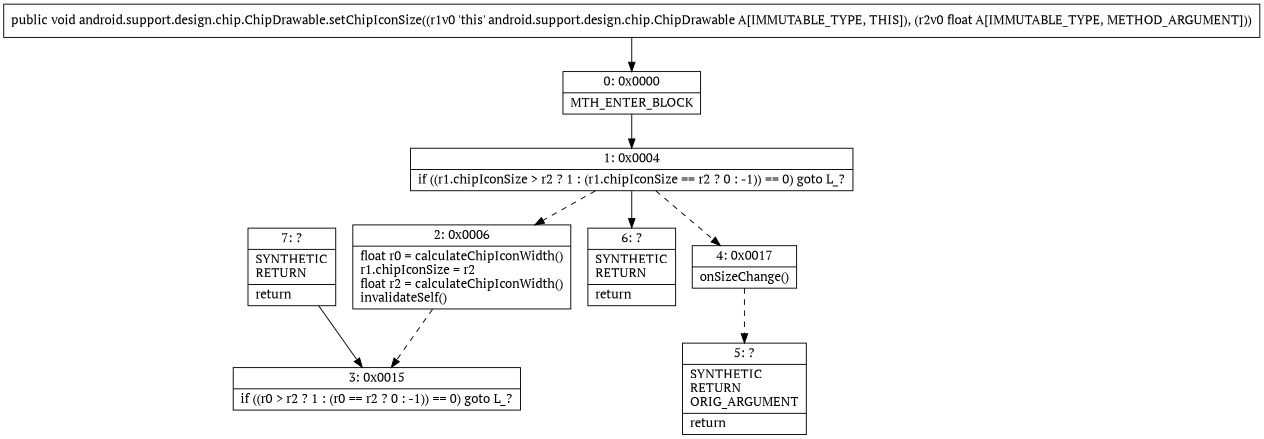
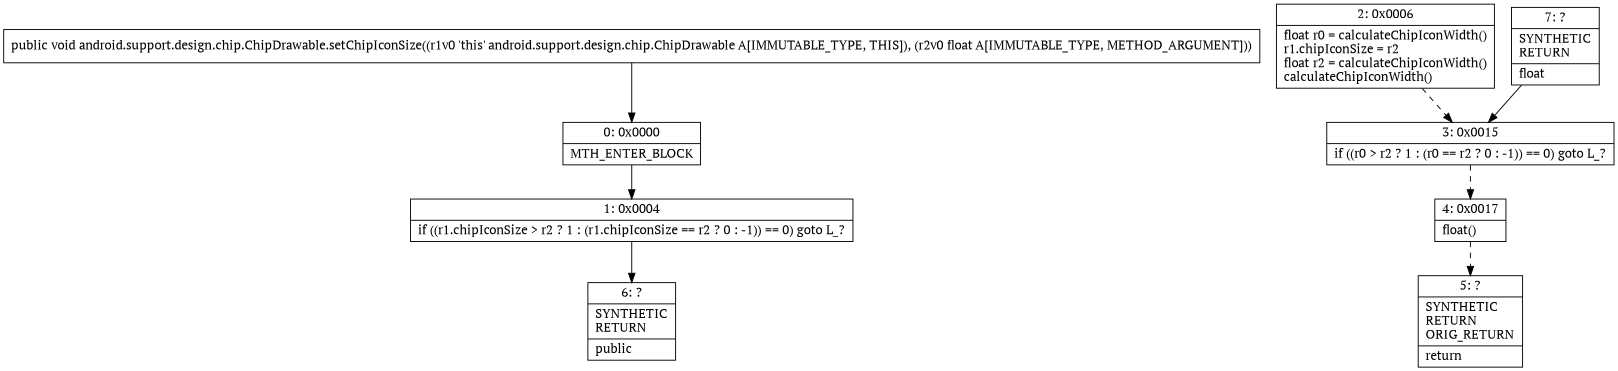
edge "1: 0x0004" -> "2: 0x0006": removed
edge "1: 0x0004" -> "4: 0x0017": now "3: 0x0015" -> "4: 0x0017"
node "4: 0x0017": text "onSizeChange()" -> "float()"
node "7: ?": text "return" -> "float"
node "6: ?": text "return" -> "public"
node "2: 0x0006": text "invalidateSelf()" -> "calculateChipIconWidth()"
node "5: ?": text "ORIG_ARGUMENT" -> "ORIG_RETURN"
